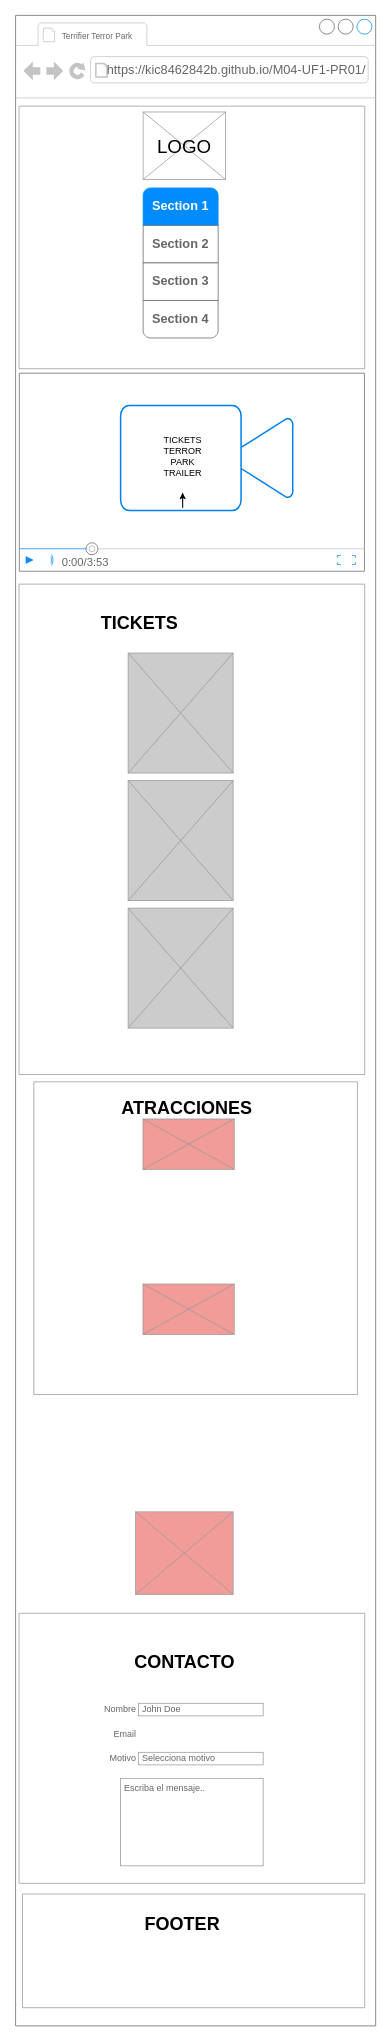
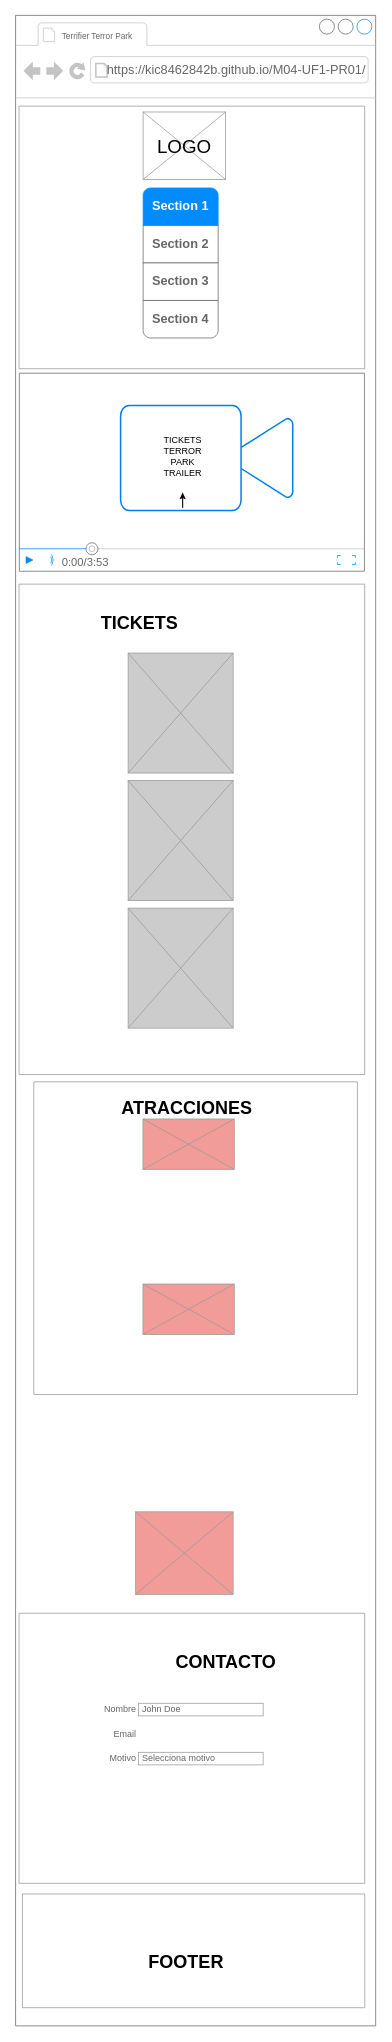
node "CONTACTO": moved (184, 1662) -> (225, 1662)
node "Escriba el mensaje..": removed
node "FOOTER": moved (182, 1924) -> (185, 1962)
